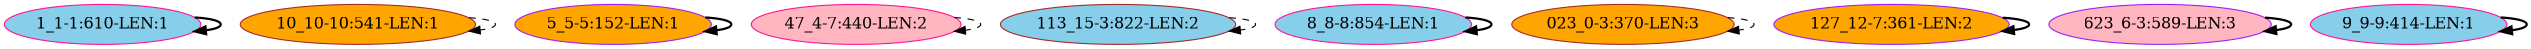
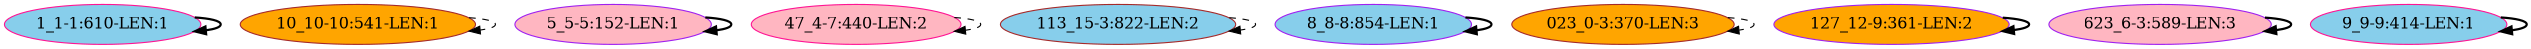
node "5_5-5:152-LEN:1": fillcolor orange -> lightpink
node "8_8-8:854-LEN:1": color deeppink -> purple
node "127_12-7:361-LEN:2": label "127_12-7:361-LEN:2" -> "127_12-9:361-LEN:2"
